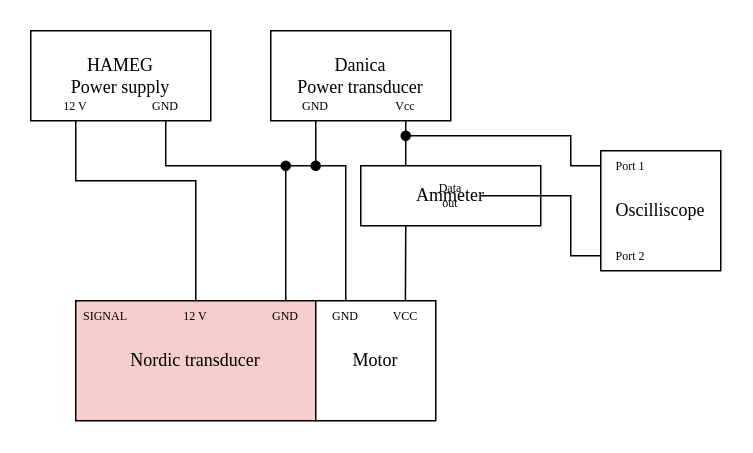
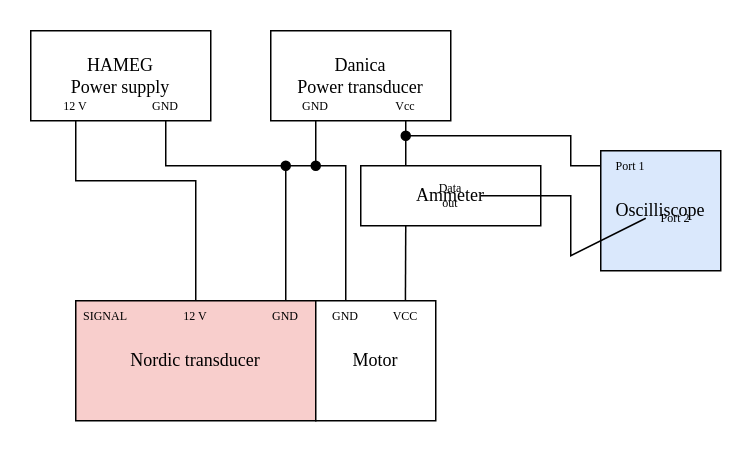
node "Oscilliscope": fillcolor #ffffff -> #dae8fc
node "Port 2": moved (631, 256) -> (676, 218)
